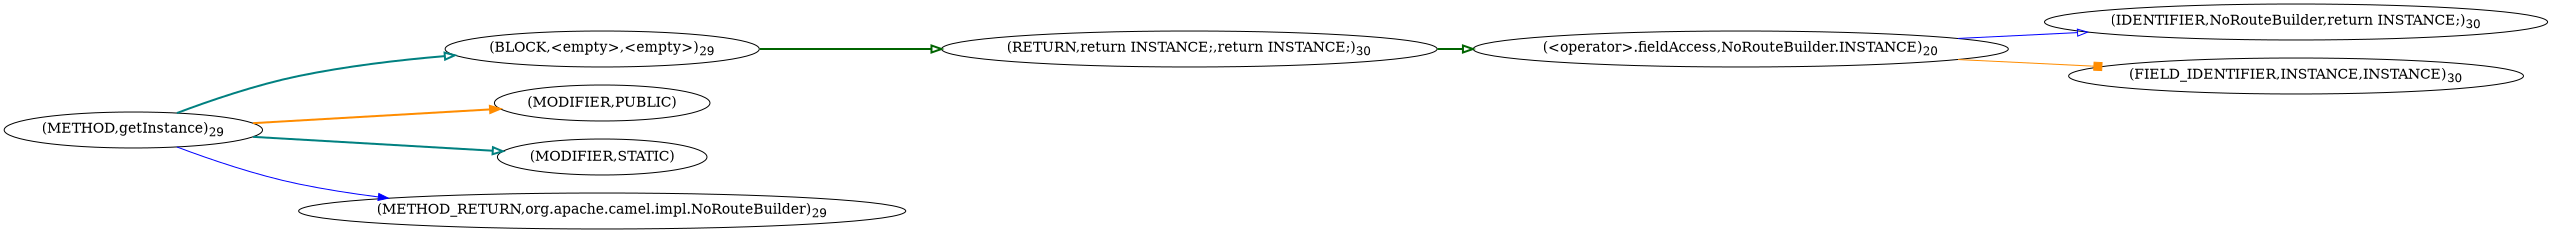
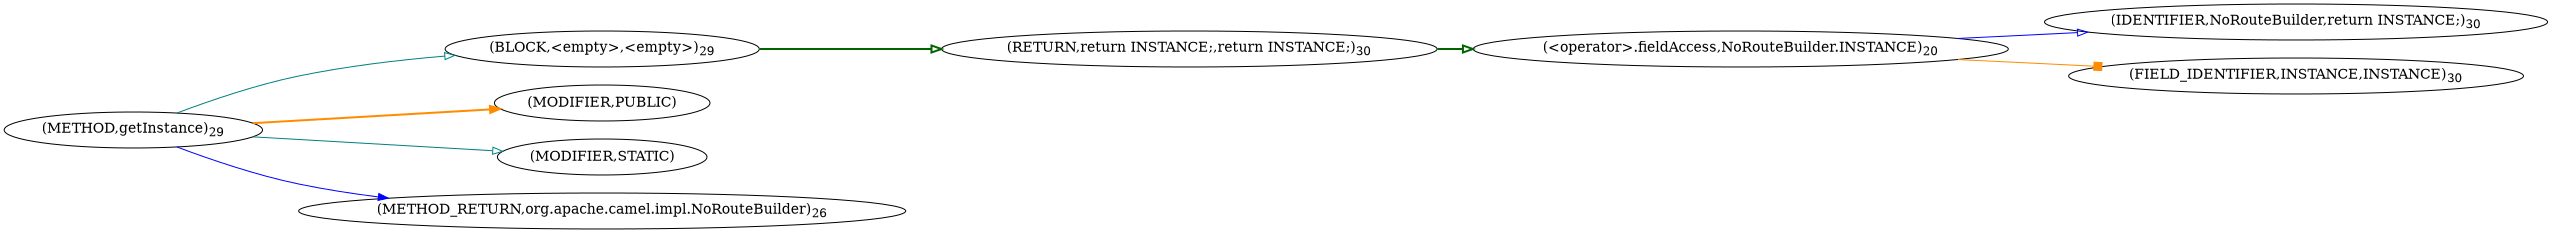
edge "(METHOD,getInstance)" -> "(BLOCK,<empty>,<empty>)": style bold -> solid
edge "(METHOD,getInstance)" -> "(MODIFIER,STATIC)": style bold -> solid
node "(METHOD_RETURN,org.apache.camel.impl.NoRouteBuilder)": text "29" -> "26"
